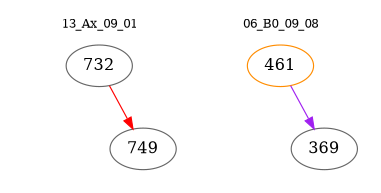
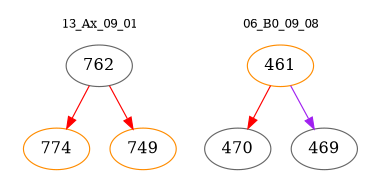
node "732": label "732" -> "762"
node "774": added
node "749": color gray40 -> darkorange
node "470": added
node "369": label "369" -> "469"
